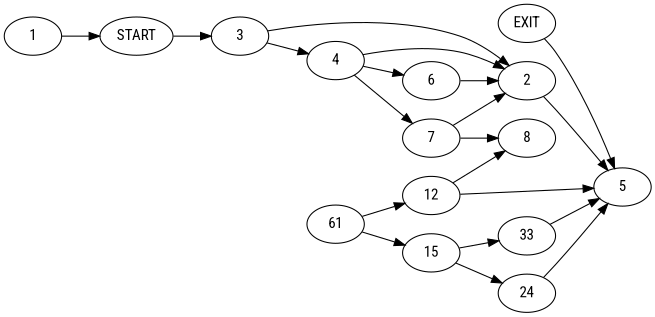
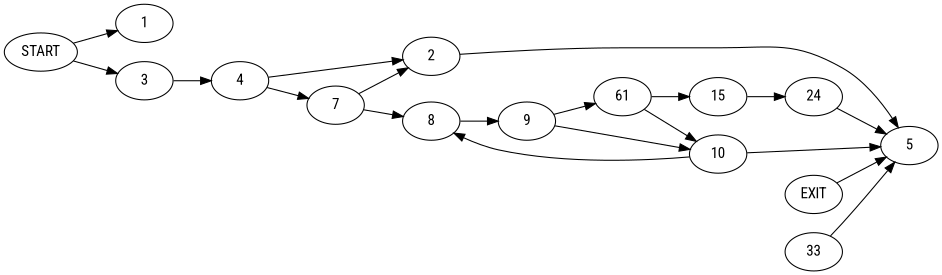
edge "3" -> "2": removed
edge "1" -> "START": reversed
node "6": removed
node "9": added
node "12": label "12" -> "10"
edge "15" -> "33": removed
